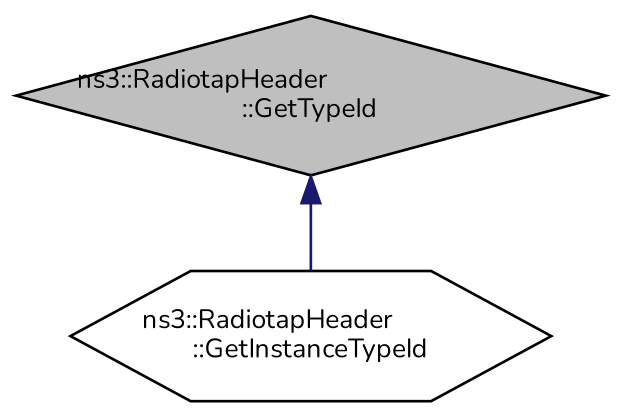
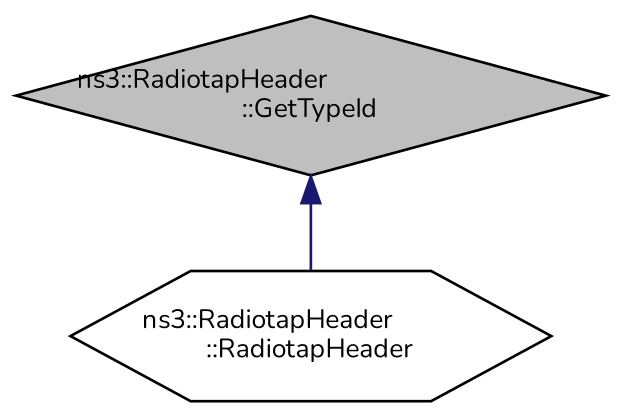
node "ns3::RadiotapHeader ::GetInstanceTypeId": label "ns3::RadiotapHeader ::GetInstanceTypeId" -> "ns3::RadiotapHeader ::RadiotapHeader"
